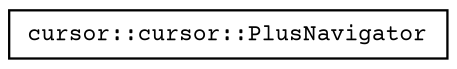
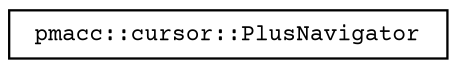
node "cursor::cursor::PlusNavigator": label "cursor::cursor::PlusNavigator" -> "pmacc::cursor::PlusNavigator"
